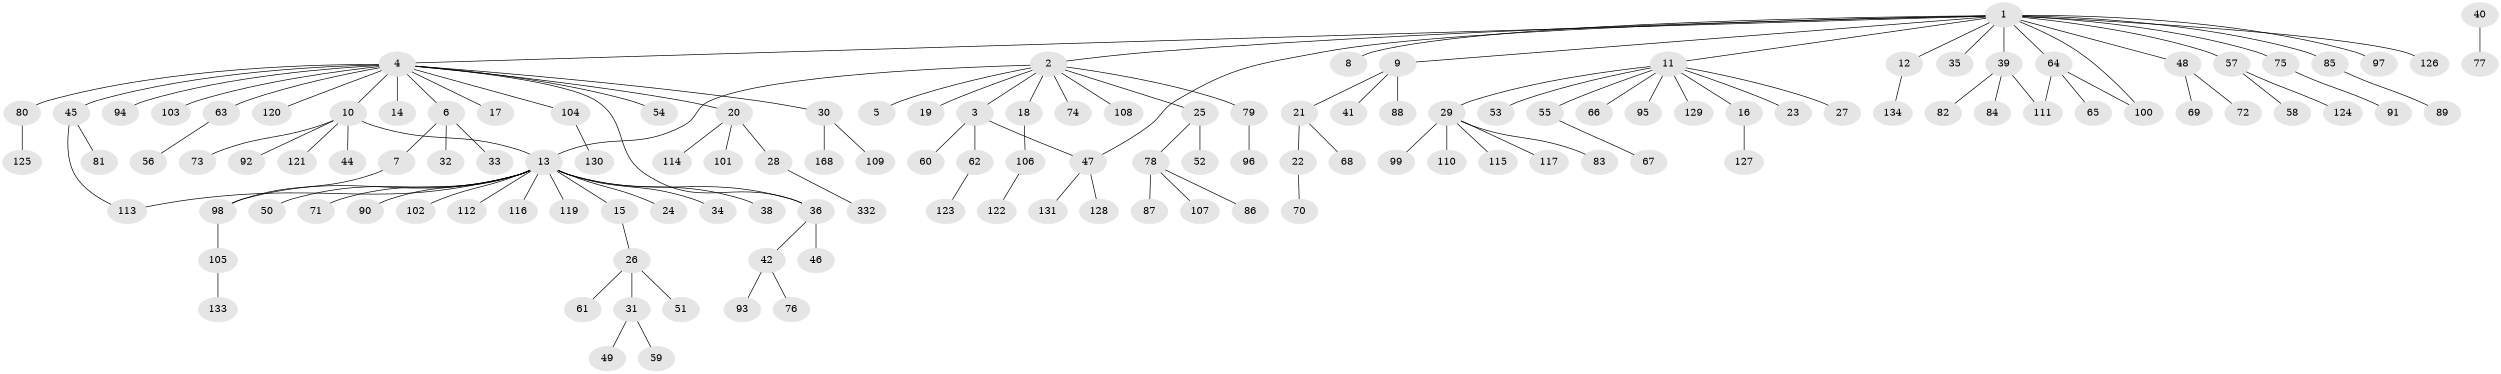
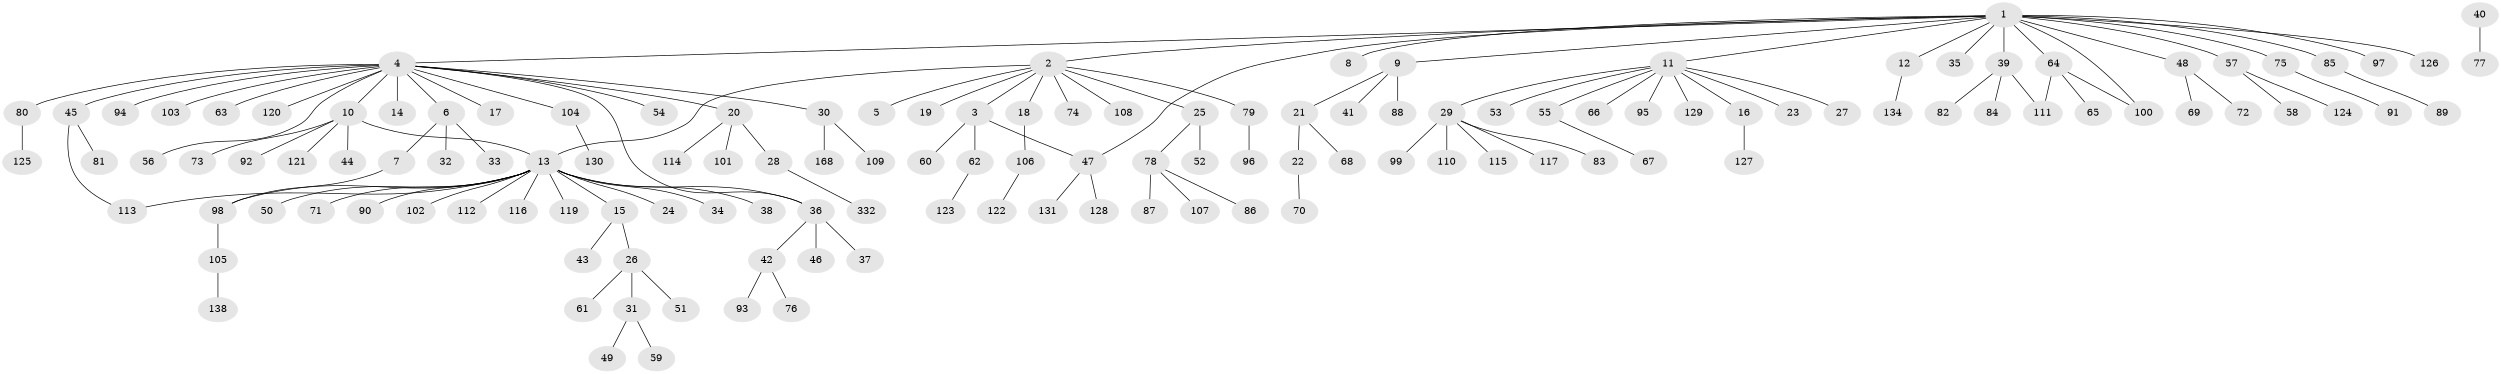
edge "63" -- "56": now "4" -- "56"
node "43": added
node "37": added
node "133": label "133" -> "138"
